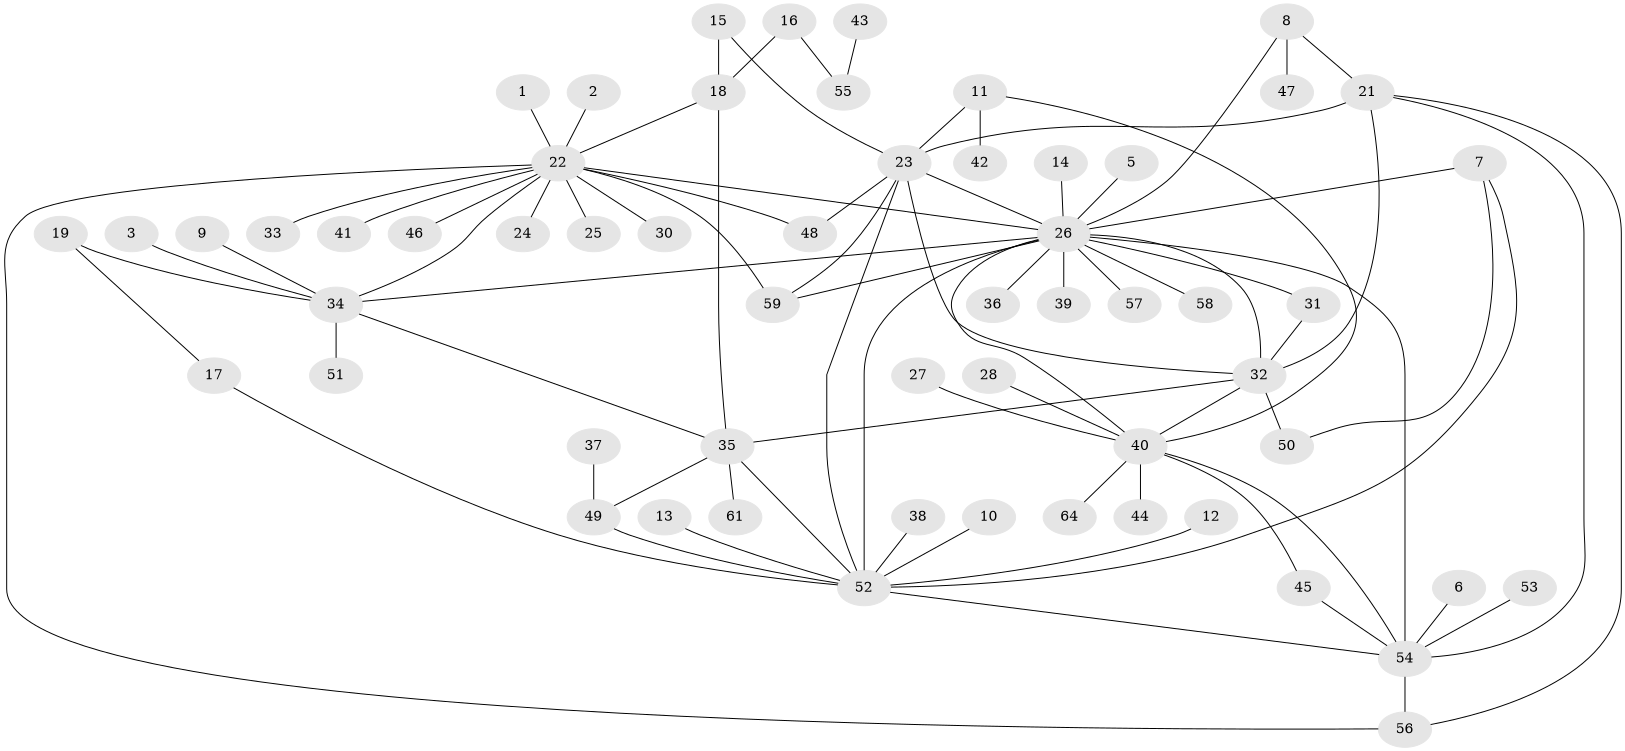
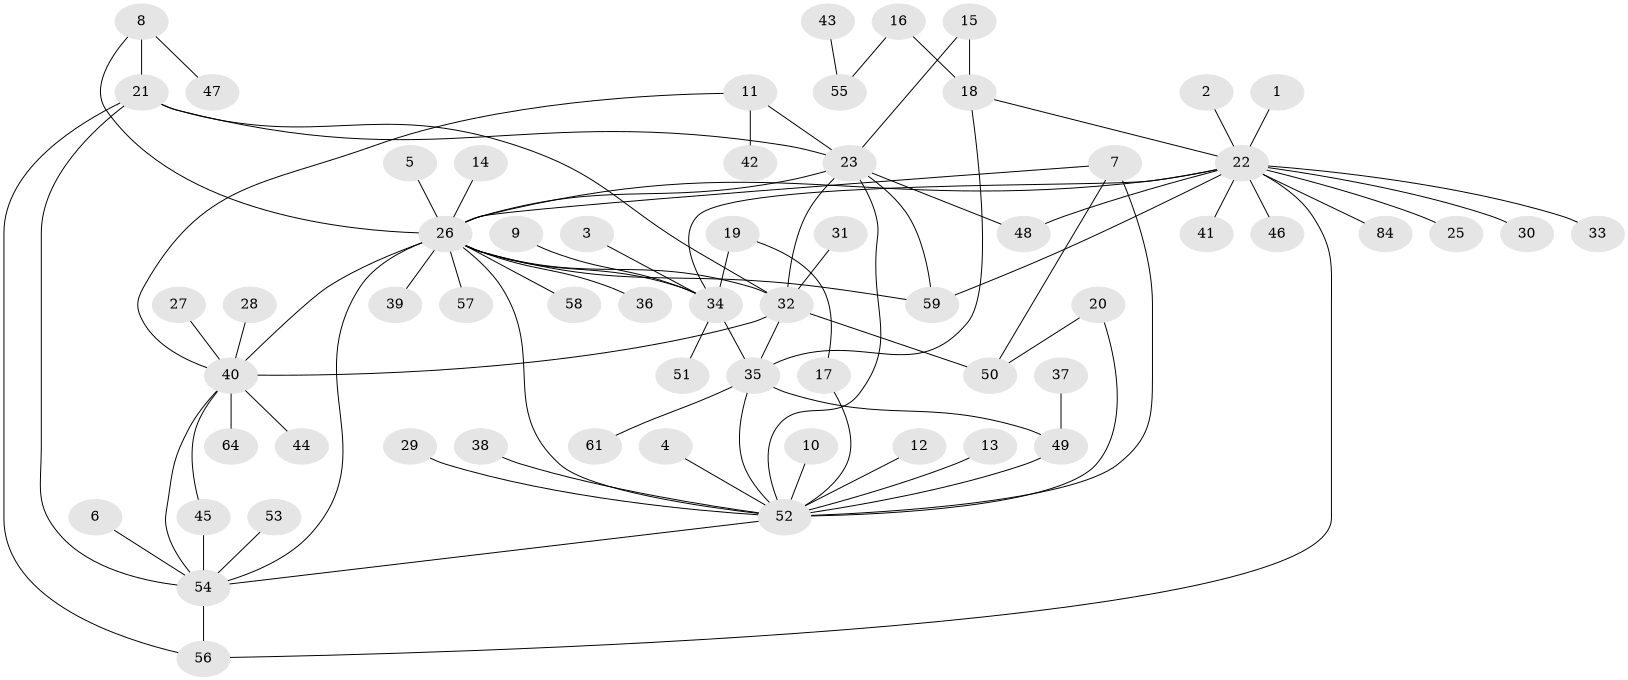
node "24": label "24" -> "84"
edge "26" -- "31": removed
node "20": added
node "29": added
node "4": added
